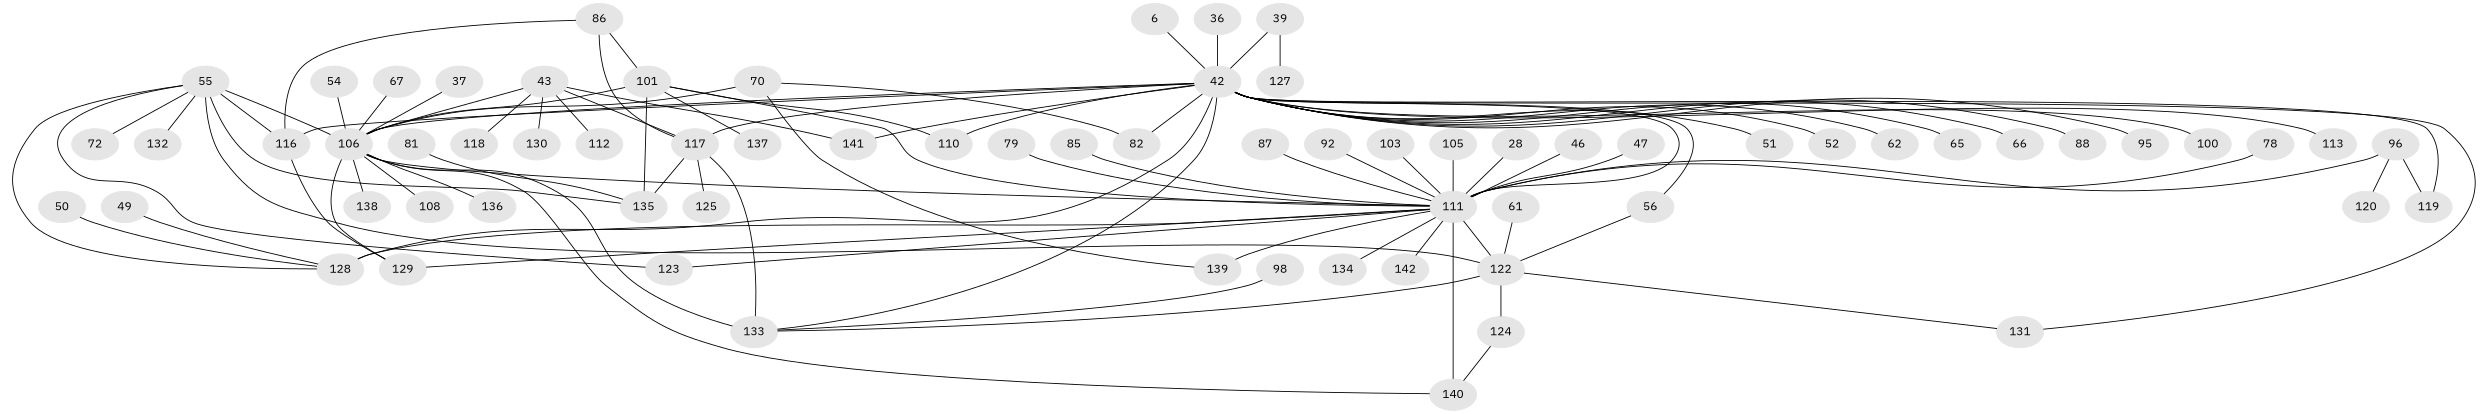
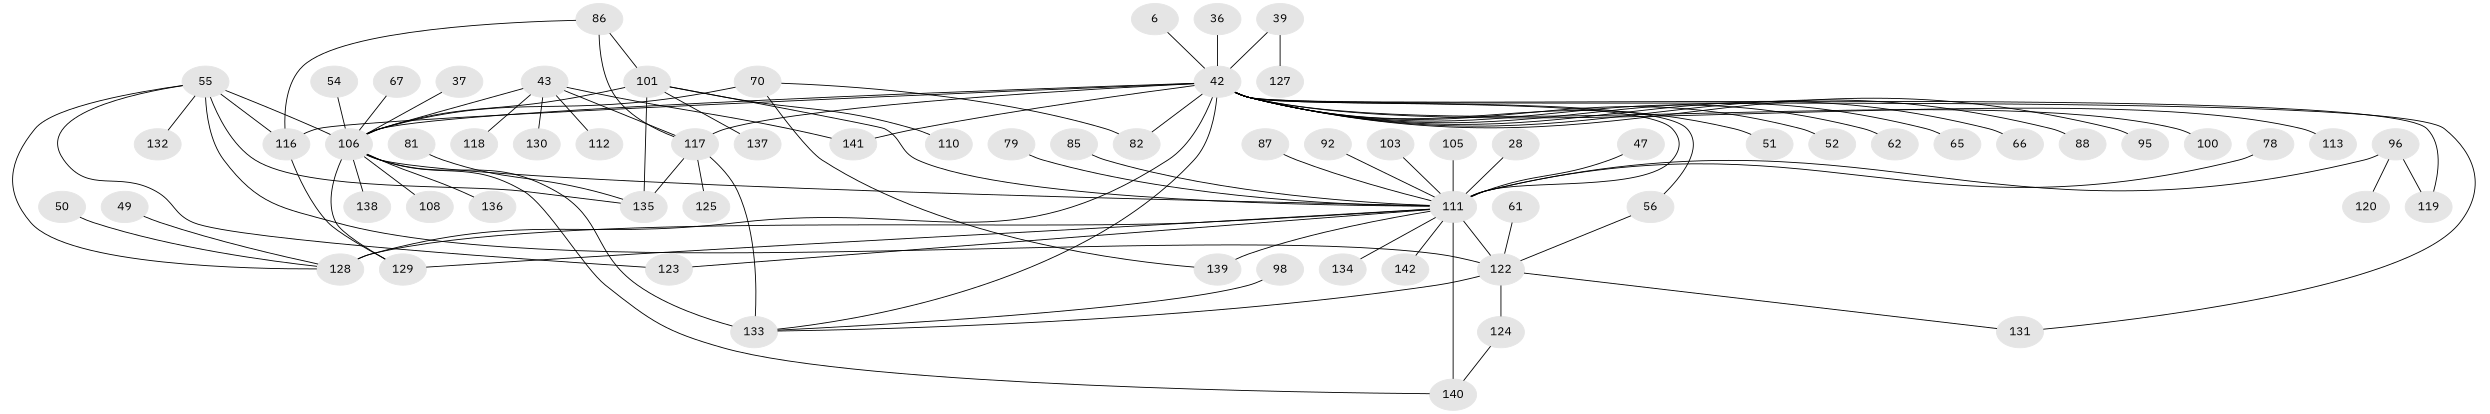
edge "42" -- "110": removed
node "72": removed
node "46": removed
